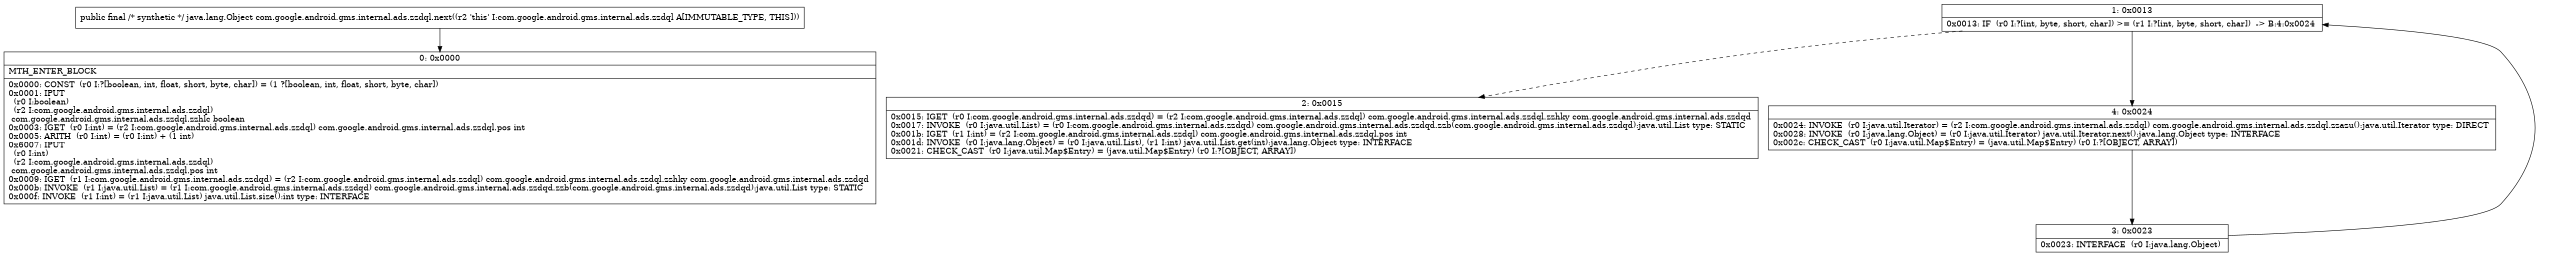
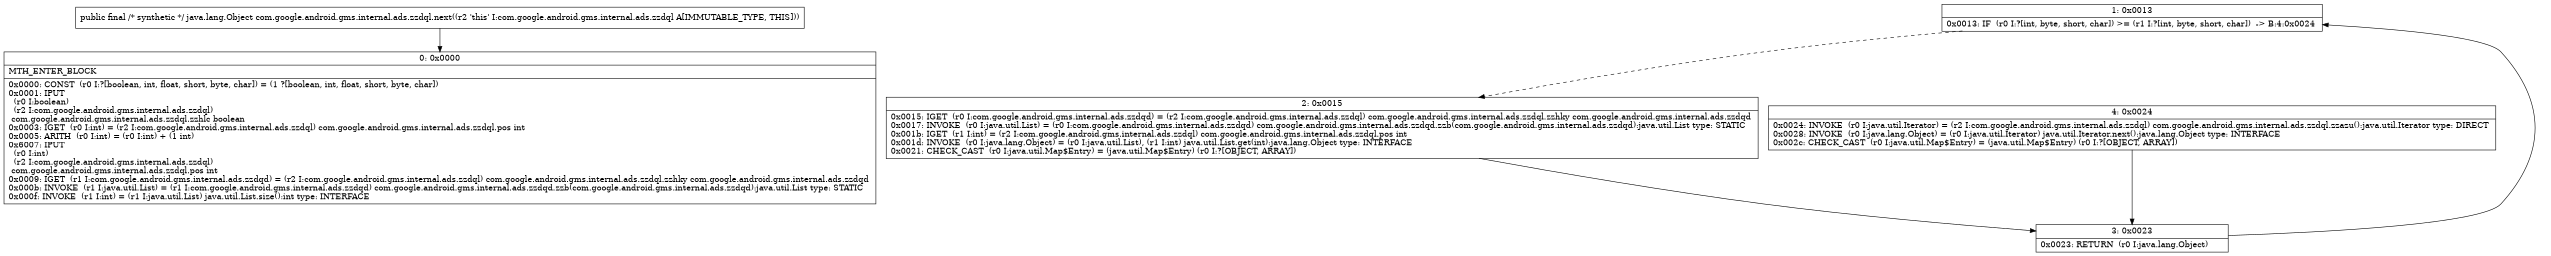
edge "1: 0x0013" -> "4: 0x0024": removed
edge "2: 0x0015" -> "3: 0x0023": added
node "3: 0x0023": text "0x0023: INTERFACE  (r0 I:java.lang.Object)" -> "0x0023: RETURN  (r0 I:java.lang.Object)"
